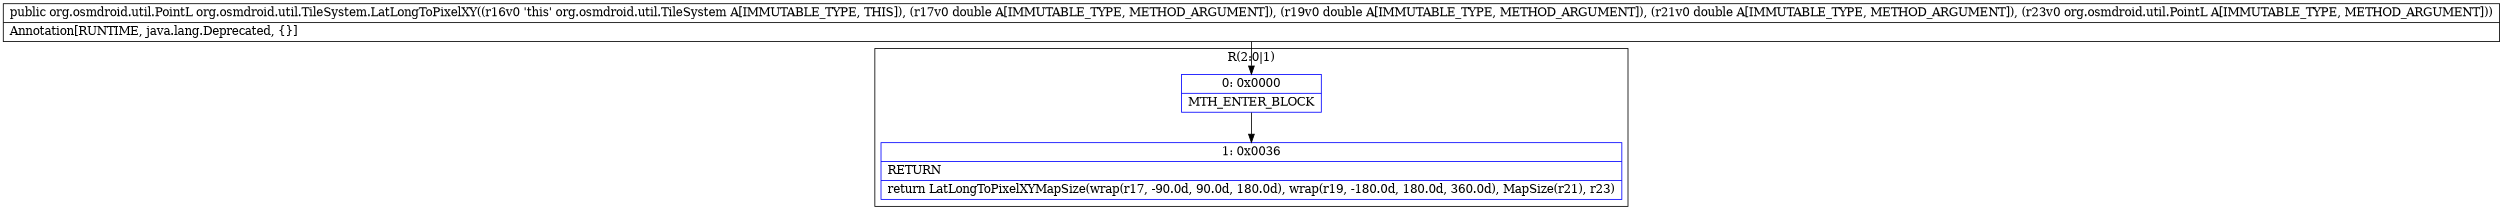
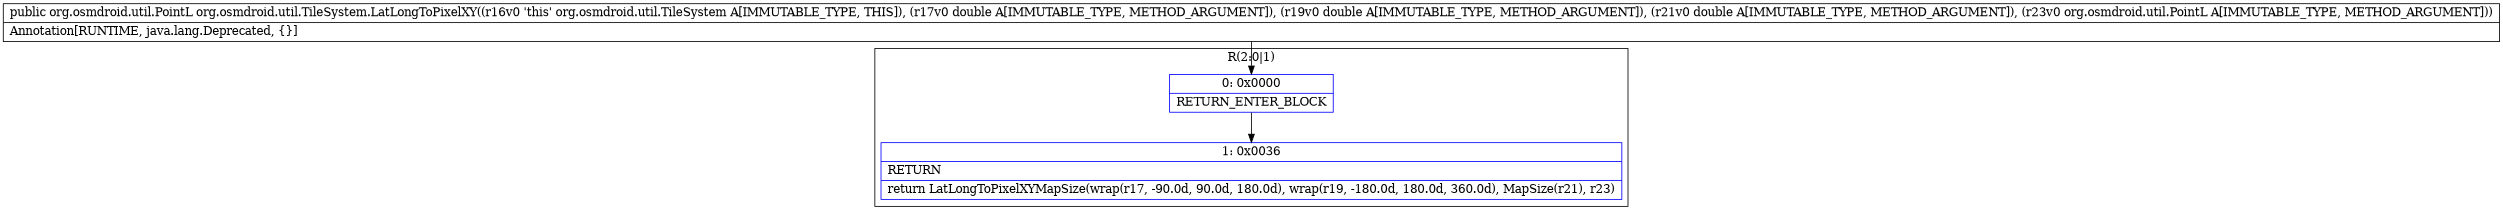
node "0: 0x0000": text "MTH_ENTER_BLOCK" -> "RETURN_ENTER_BLOCK"
